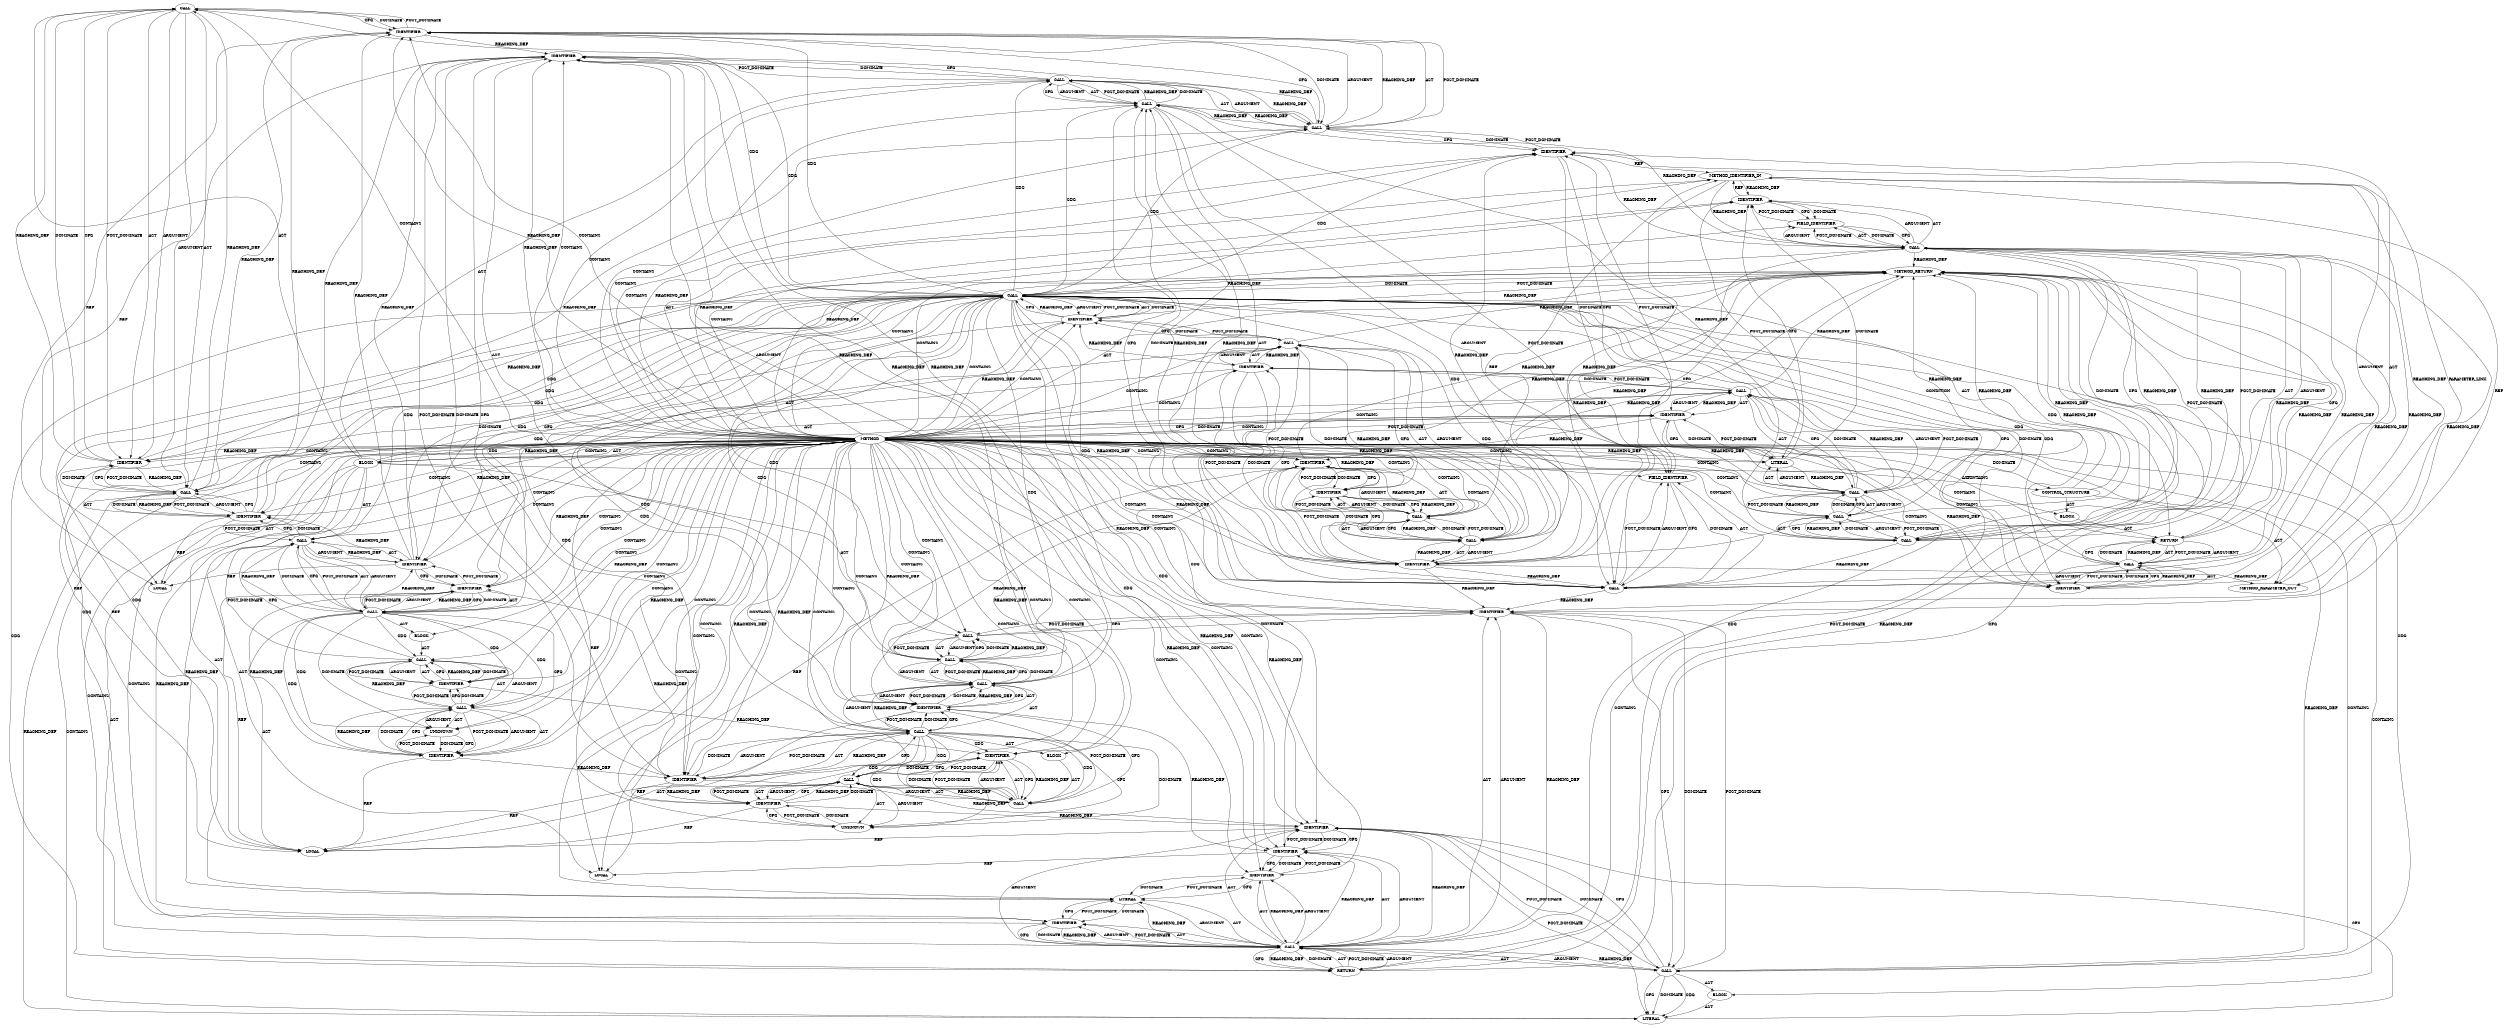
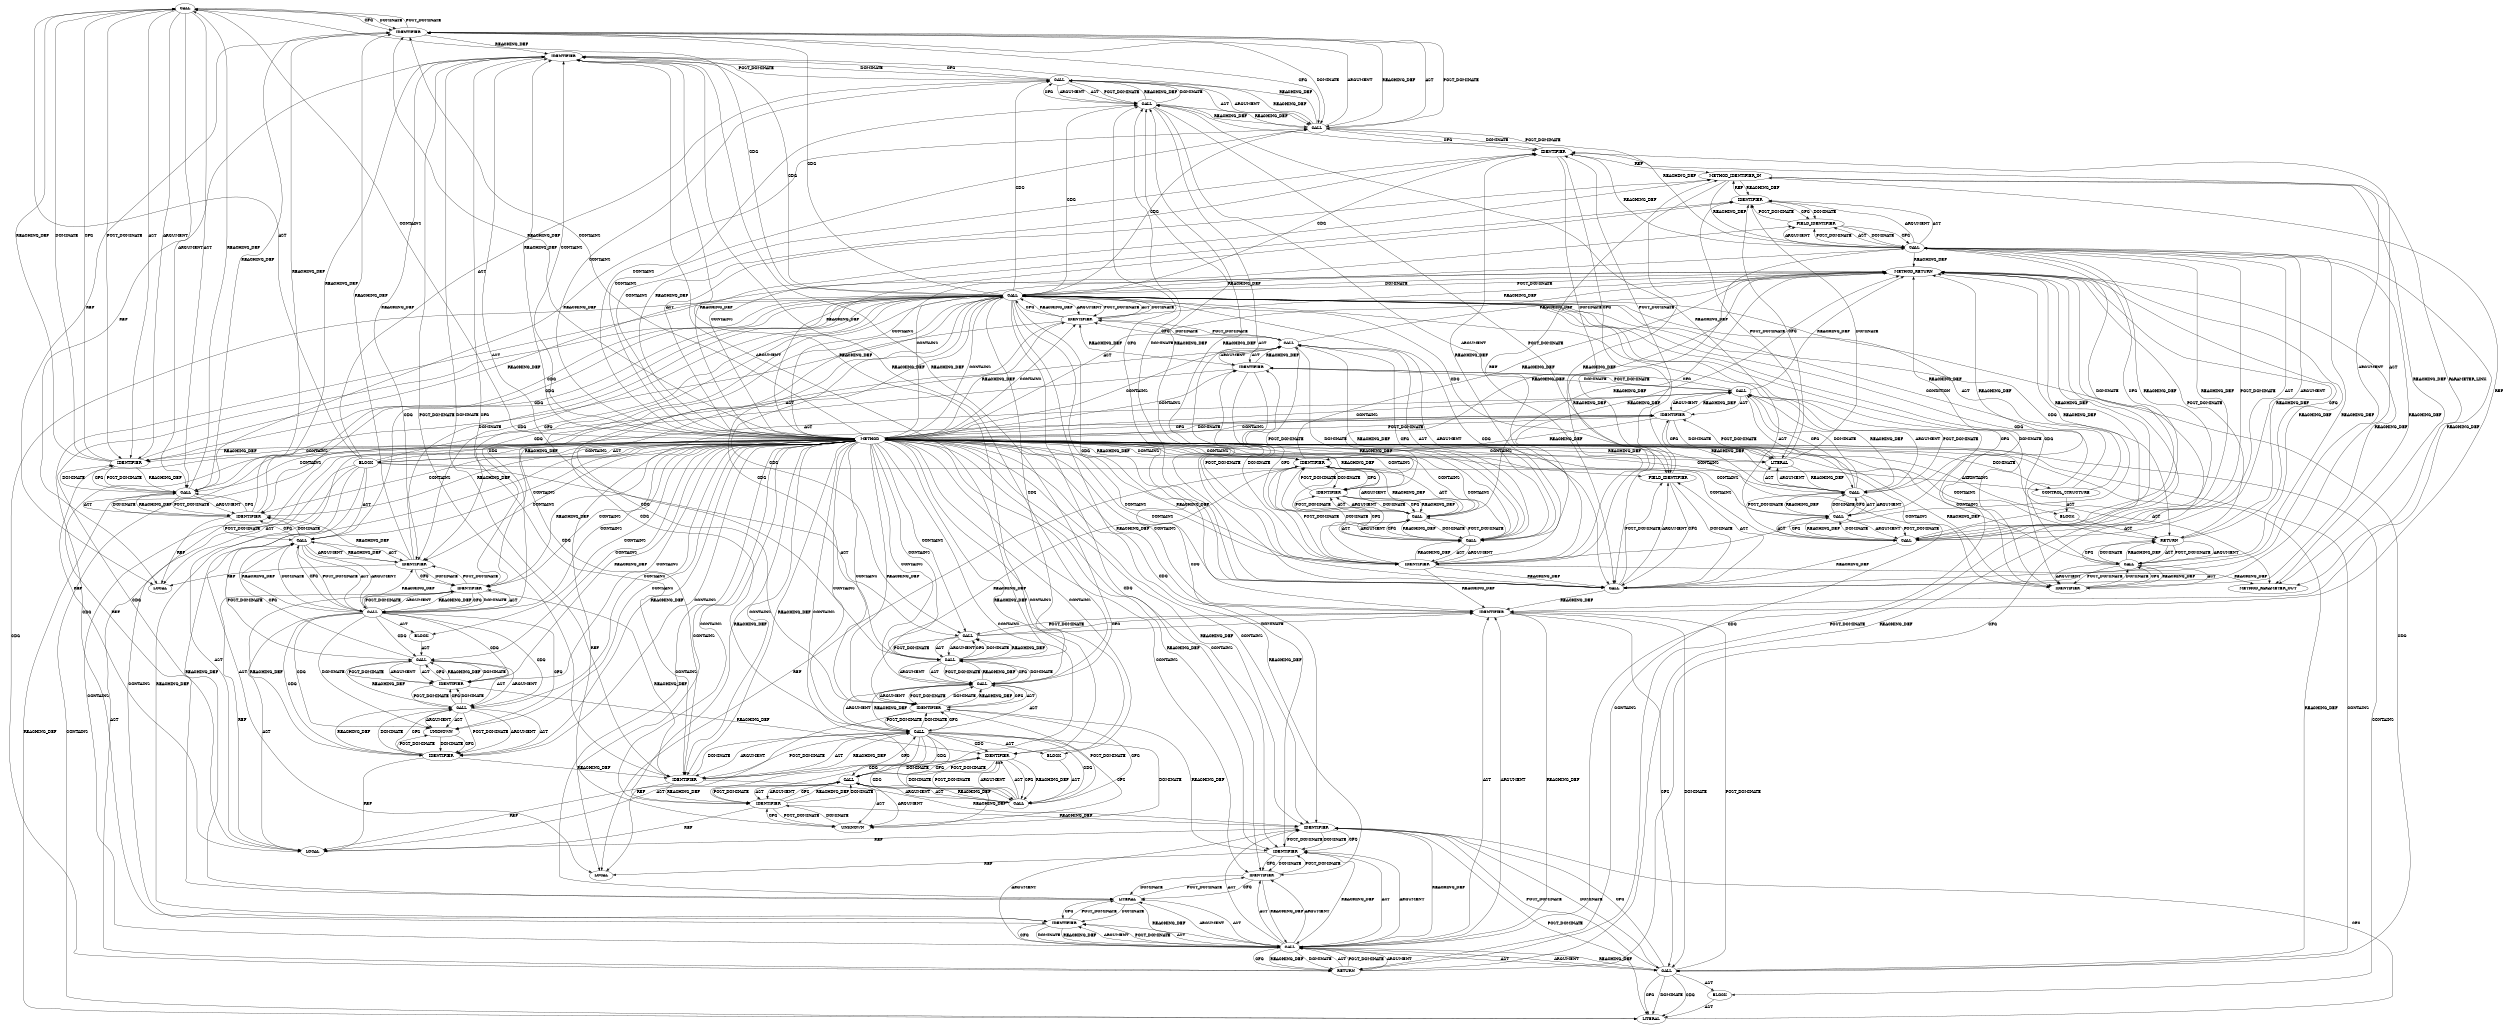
edge "CONTROL_STRUCTURE" -> "METHOD_PARAMETER_OUT": now "METHOD" -> "METHOD_PARAMETER_OUT"
